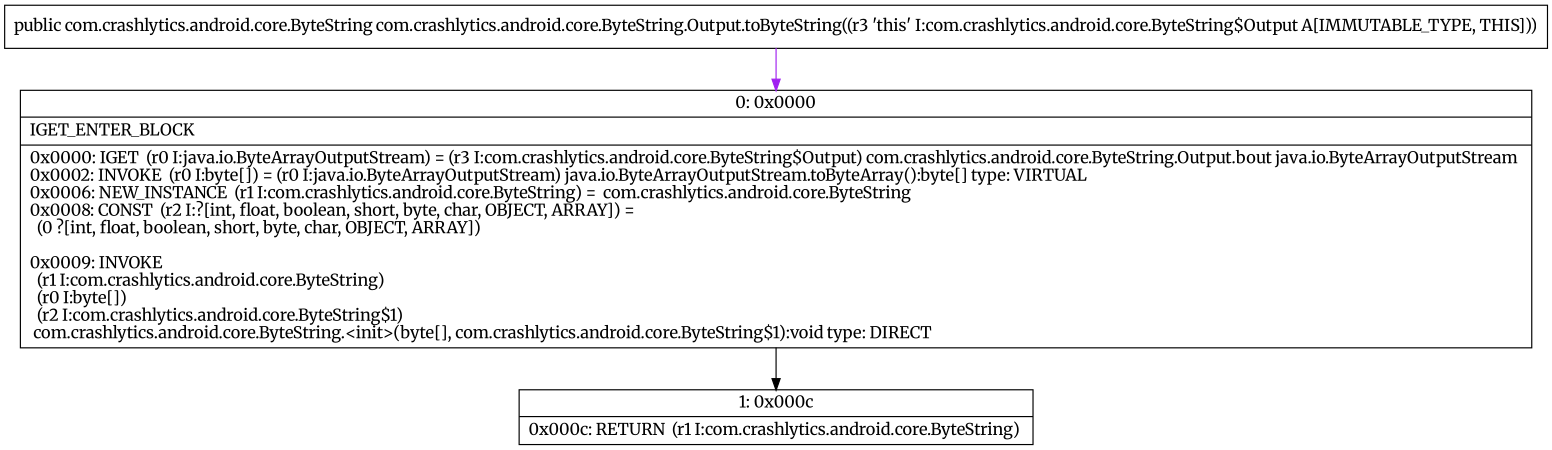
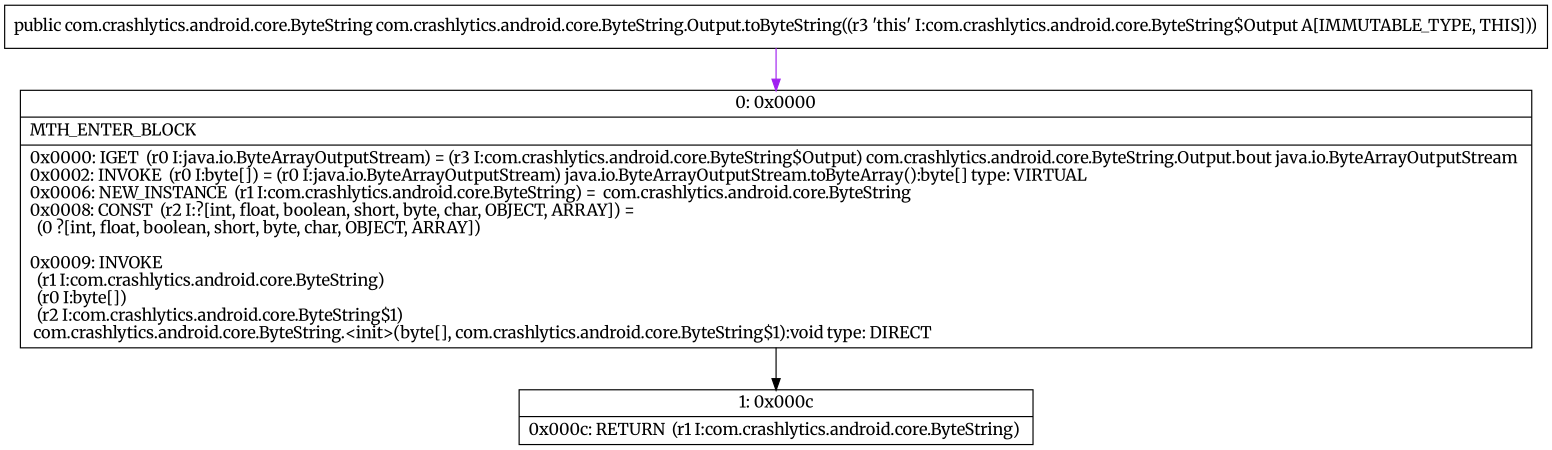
node "0: 0x0000": text "IGET_ENTER_BLOCK" -> "MTH_ENTER_BLOCK"
